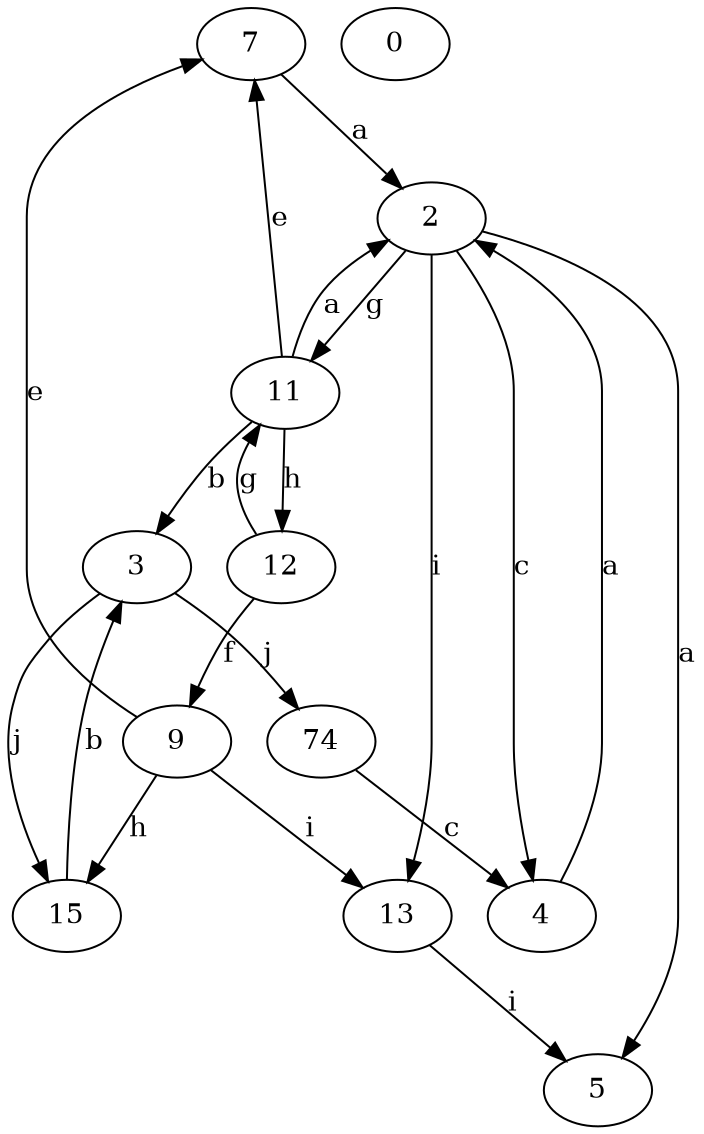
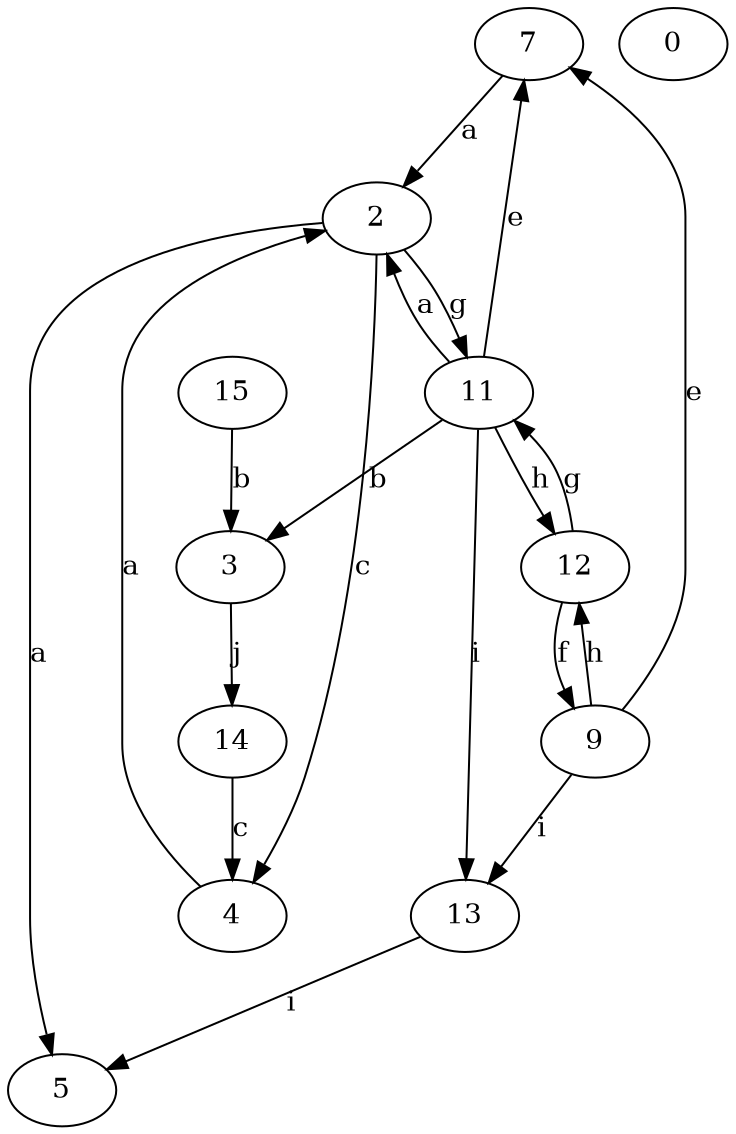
edge "2" -> "13": now "11" -> "13"
edge "3" -> "15": removed, label "j"
node "74": label "74" -> "14"
edge "9" -> "15": now "9" -> "12"
